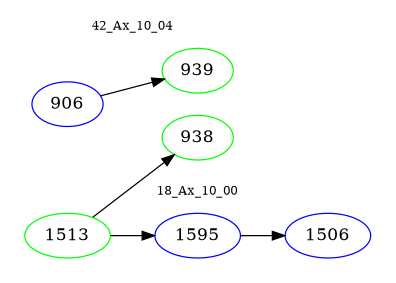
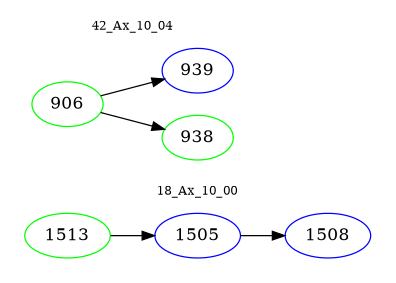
node "939": color green -> blue
node "906": color blue -> green
edge "1513" -> "938": now "906" -> "938"
node "1595": label "1595" -> "1505"
node "1506": label "1506" -> "1508"
